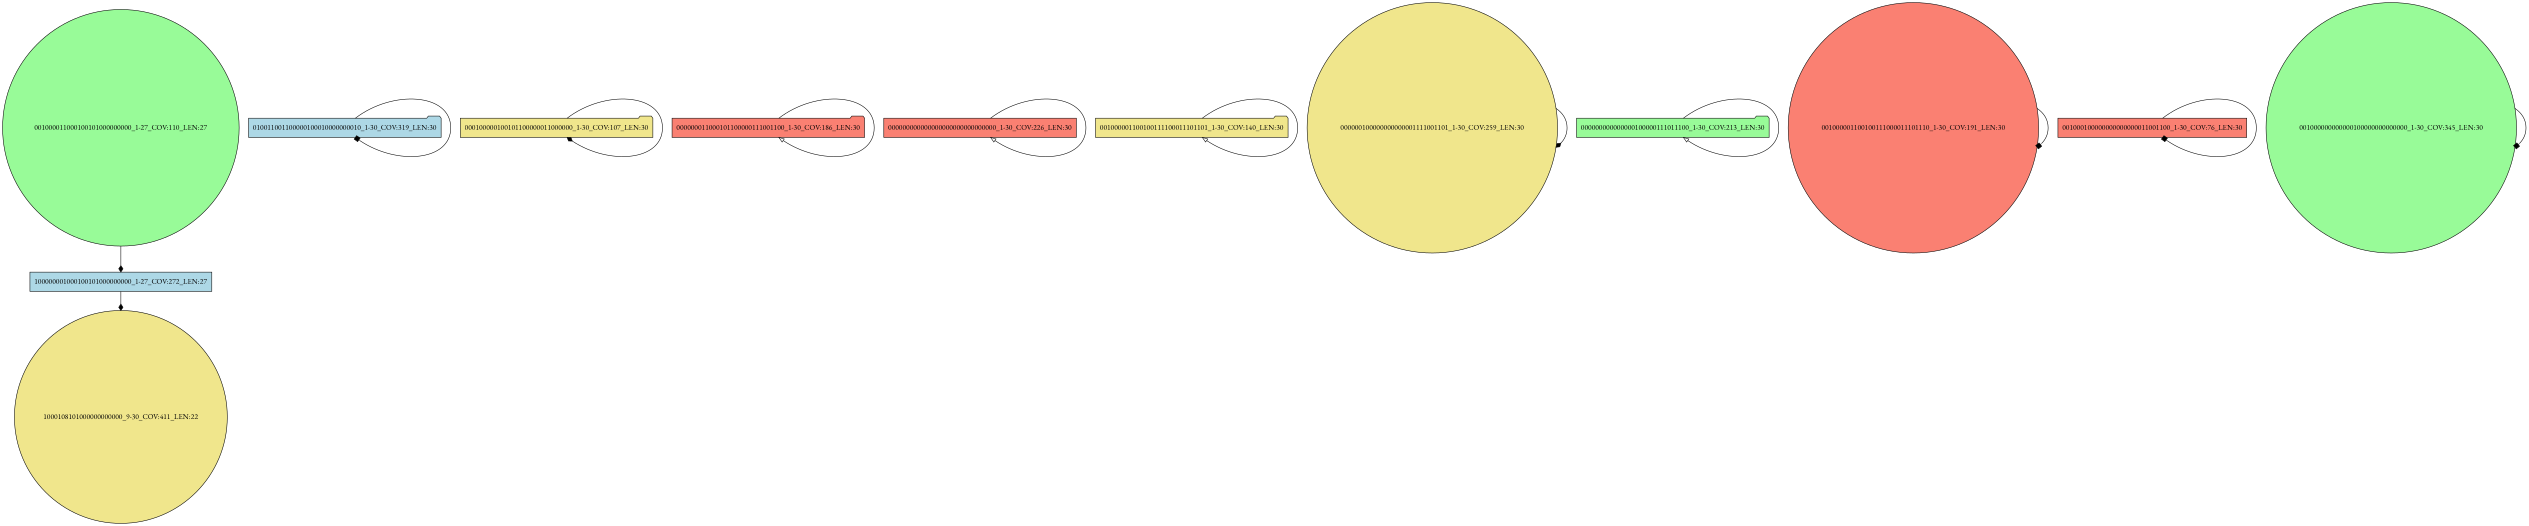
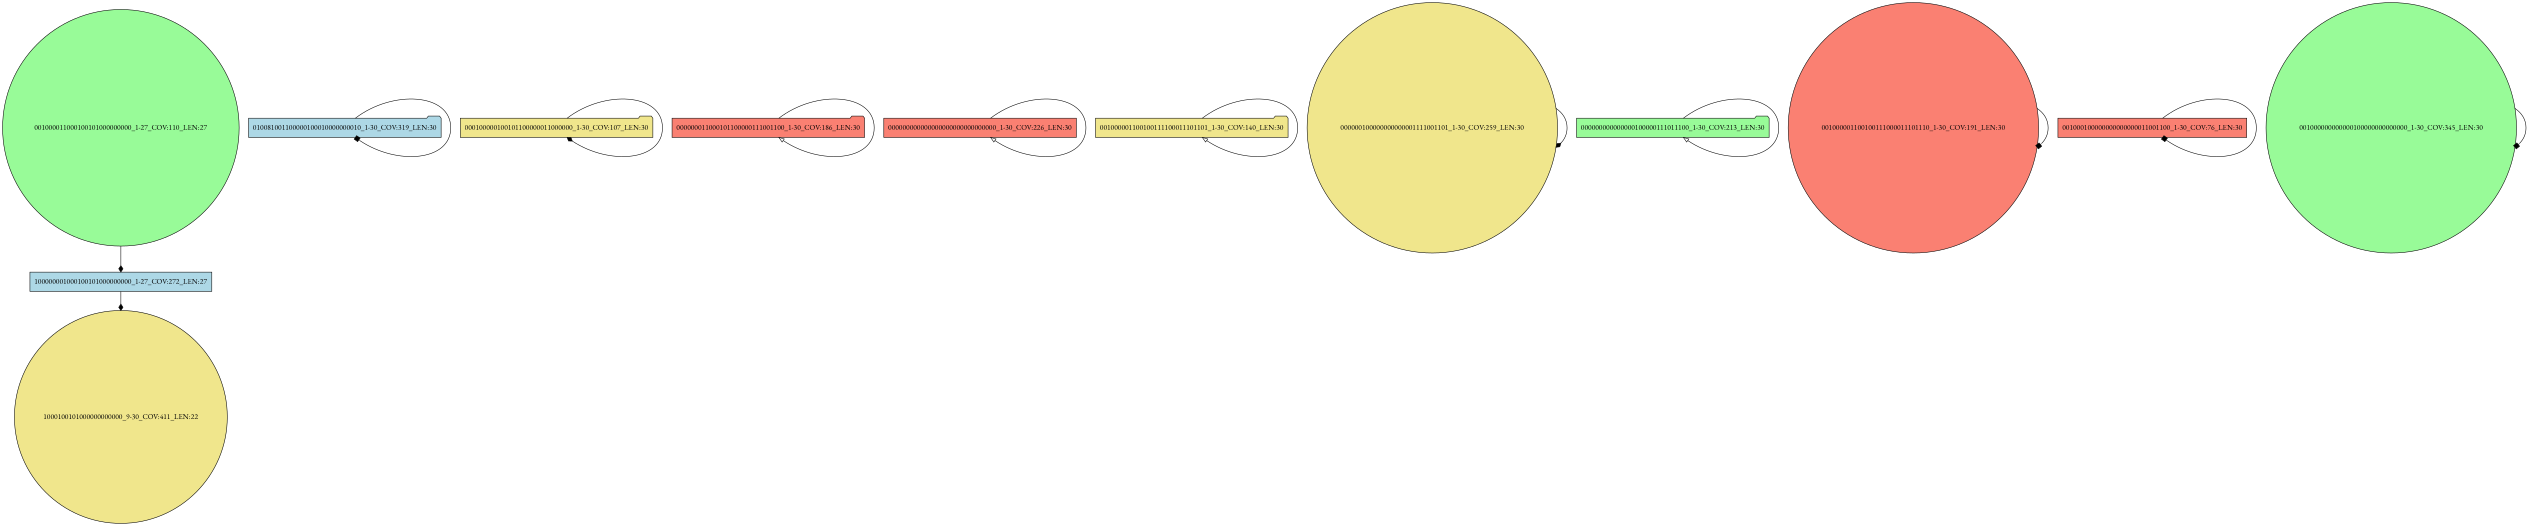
node "010011001100000100010000000010_1-30_COV:319_LEN:30": label "010011001100000100010000000010_1-30_COV:319_LEN:30" -> "010081001100000100010000000010_1-30_COV:319_LEN:30"
node "1000108101000000000000_9-30_COV:411_LEN:22": label "1000108101000000000000_9-30_COV:411_LEN:22" -> "1000100101000000000000_9-30_COV:411_LEN:22"
